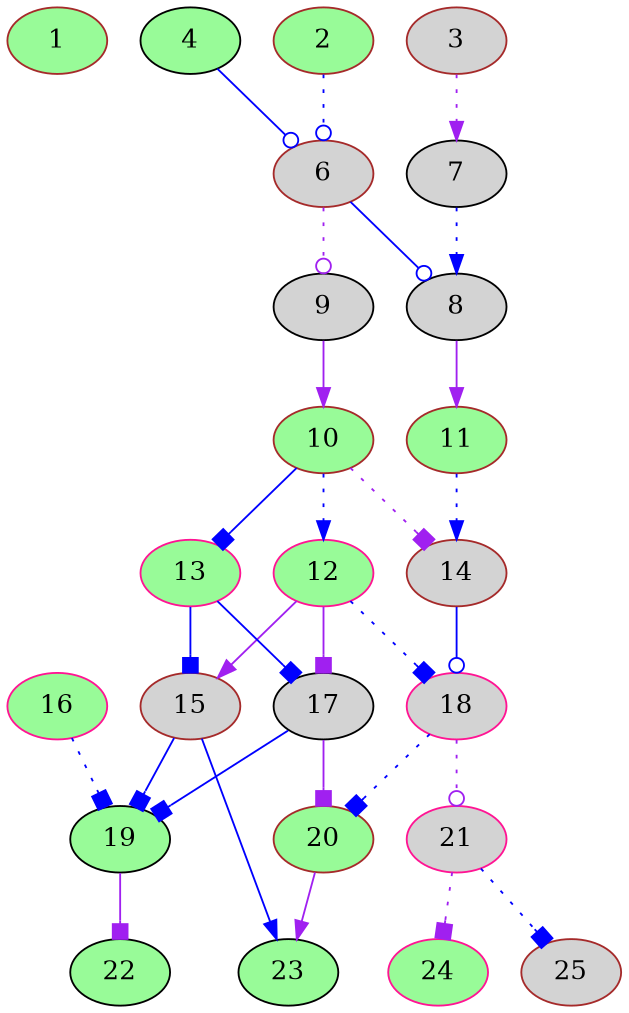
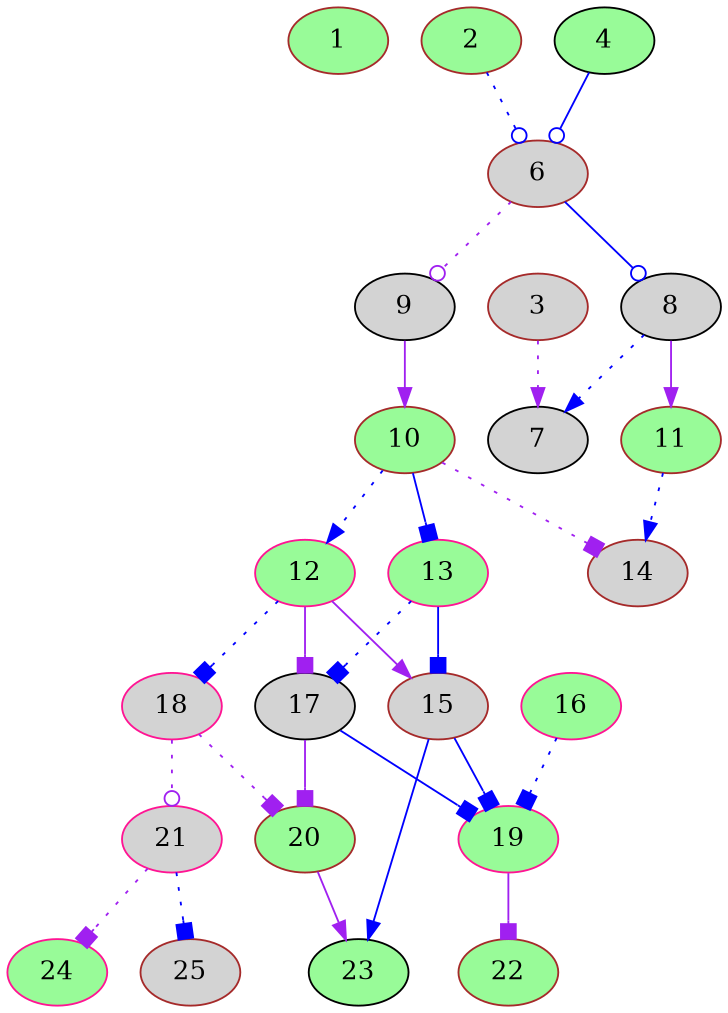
edge "7" -> "8": reversed
edge "13" -> "17": style solid -> dotted
edge "14" -> "18": removed
edge "18" -> "20": color blue -> purple
node "19": color black -> deeppink
node "22": color black -> brown
